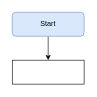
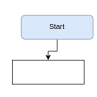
node "Start": moved (48, 24) -> (57, 27)
